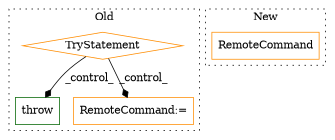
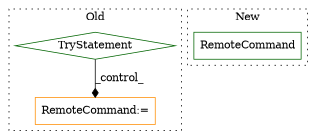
node "TryStatement": color darkorange -> darkgreen
node "RemoteCommand": color darkorange -> darkgreen
node "throw": removed
